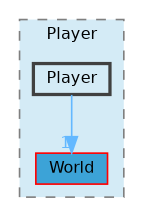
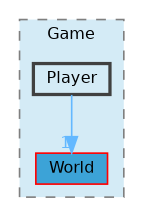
cluster "Player": label "Player" -> "Game"
